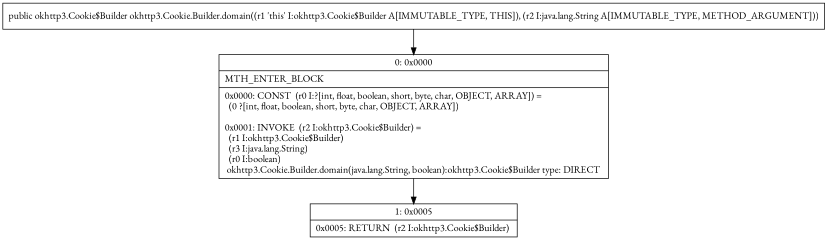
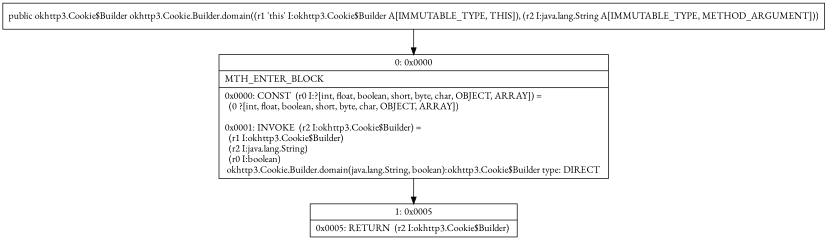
node "0: 0x0000": text "(r3 I:java.lang.String)" -> "(r2 I:java.lang.String)"
